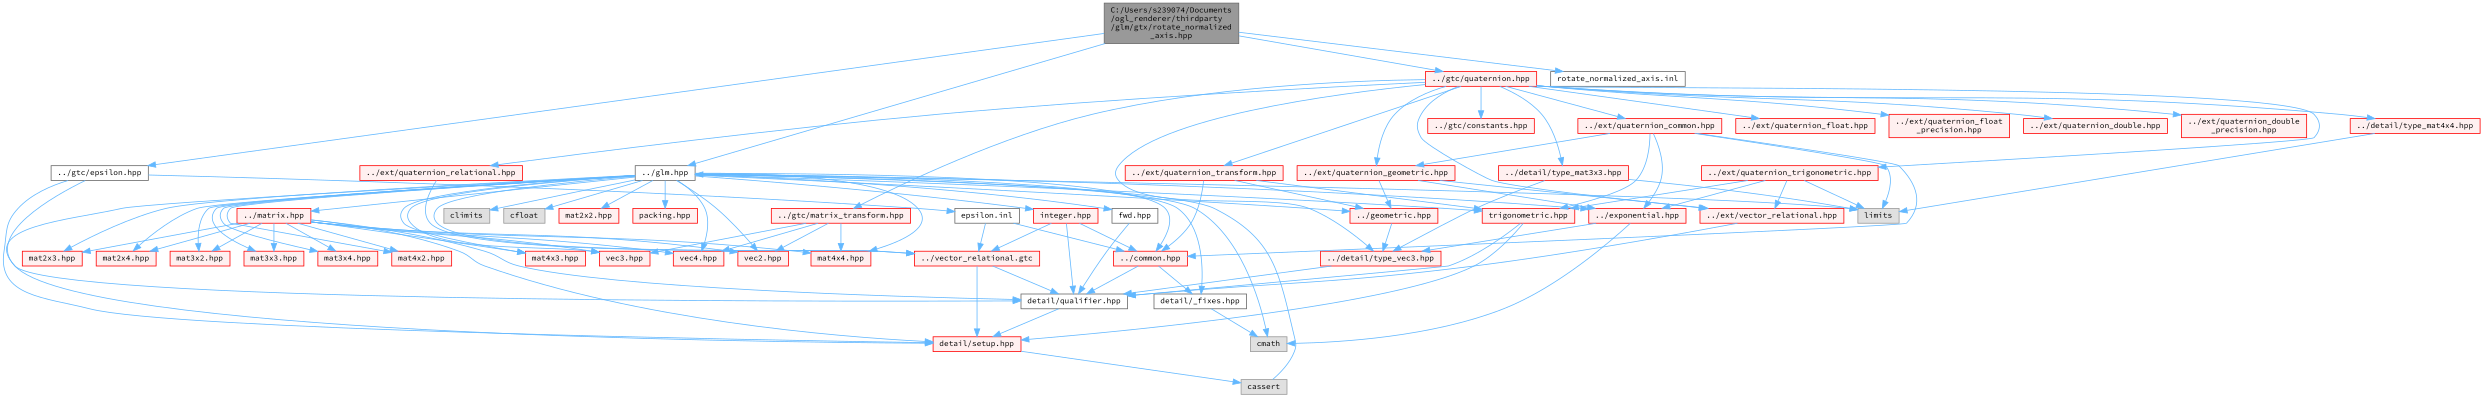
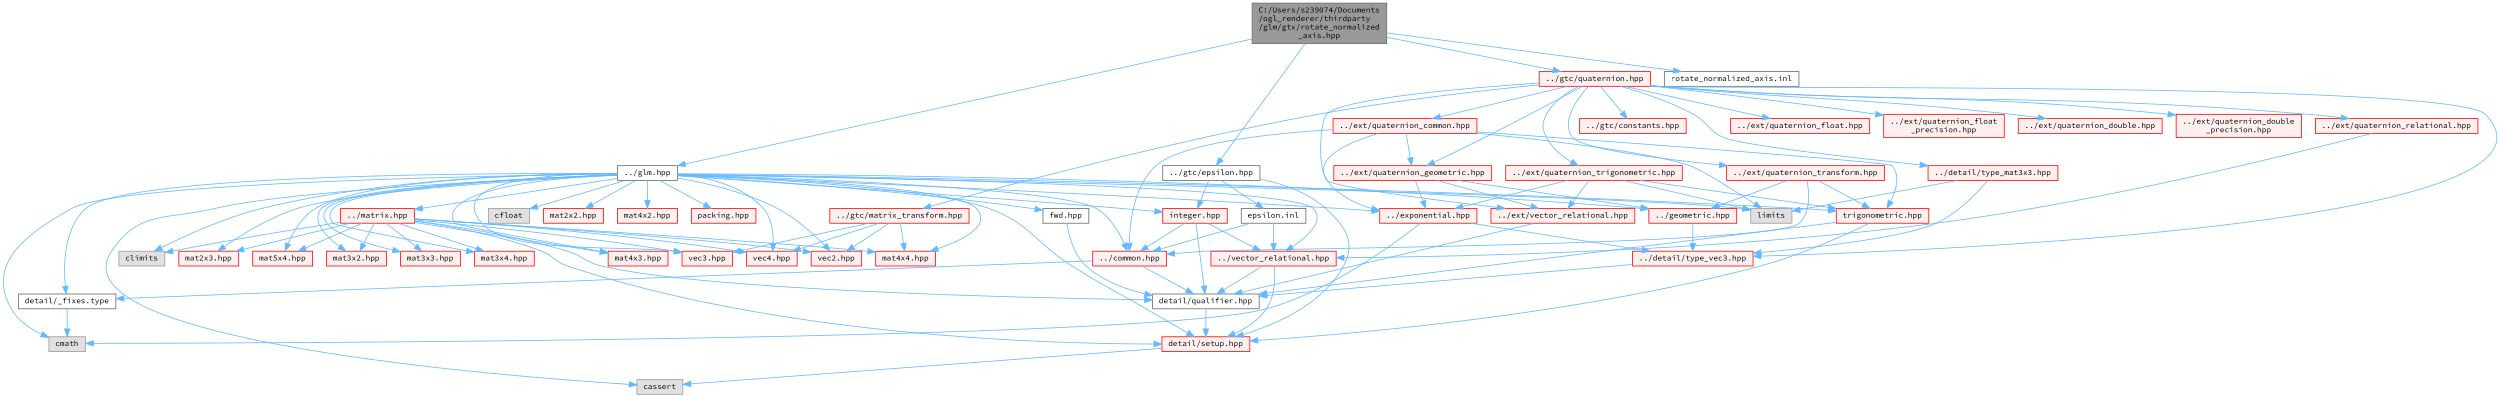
node "../detail/type_mat4x4.hpp": removed
edge "cassert" -> "../glm.hpp": reversed
edge "../matrix.hpp" -> "mat4x2.hpp": now "../matrix.hpp" -> "climits"
node "mat2x4.hpp": label "mat2x4.hpp" -> "mat5x4.hpp"
node "../vector_relational.gtc": label "../vector_relational.gtc" -> "../vector_relational.hpp"
edge "../gtc/epsilon.hpp" -> "detail/qualifier.hpp": now "../gtc/epsilon.hpp" -> "integer.hpp"
node "detail/_fixes.hpp": label "detail/_fixes.hpp" -> "detail/_fixes.type"
